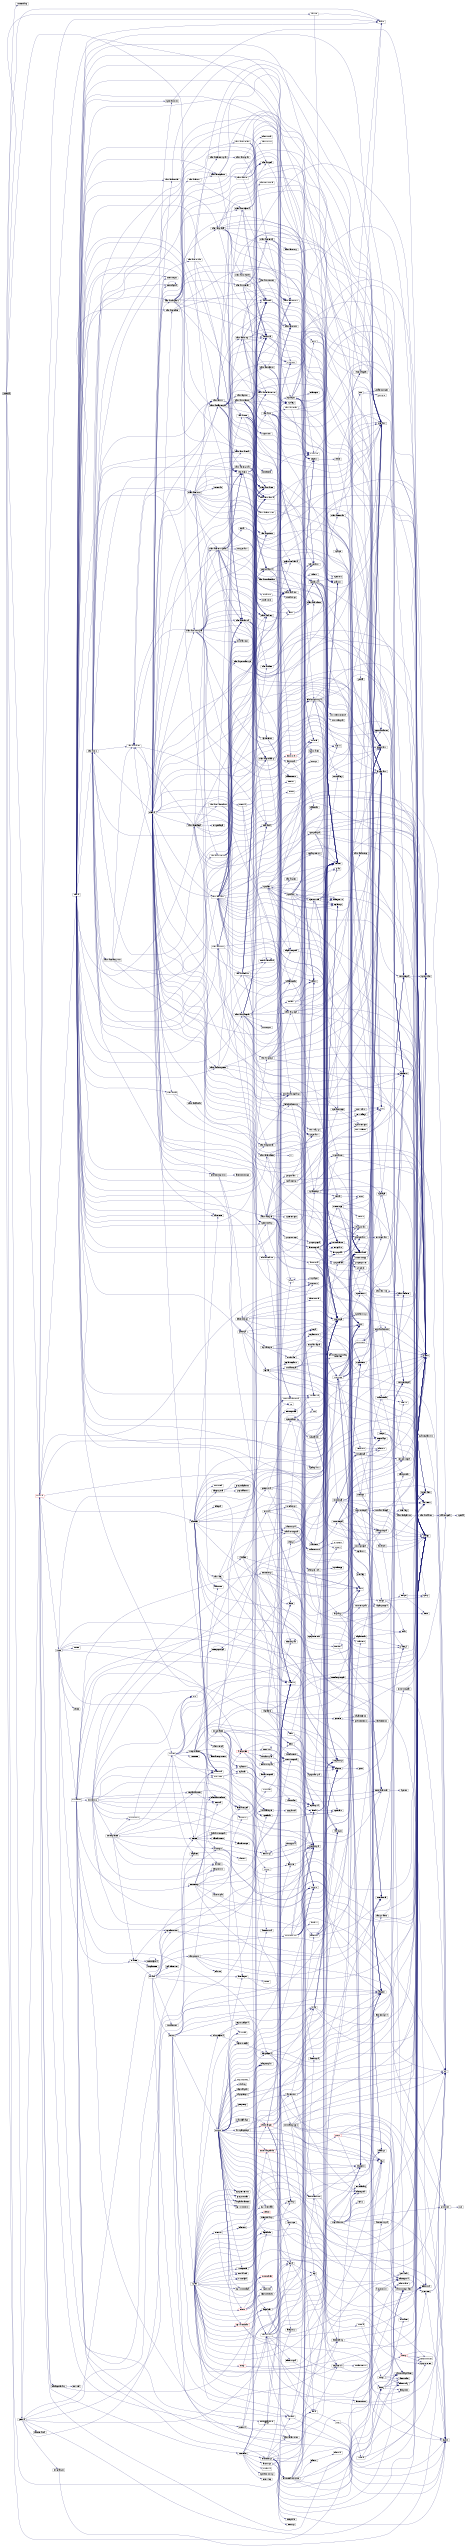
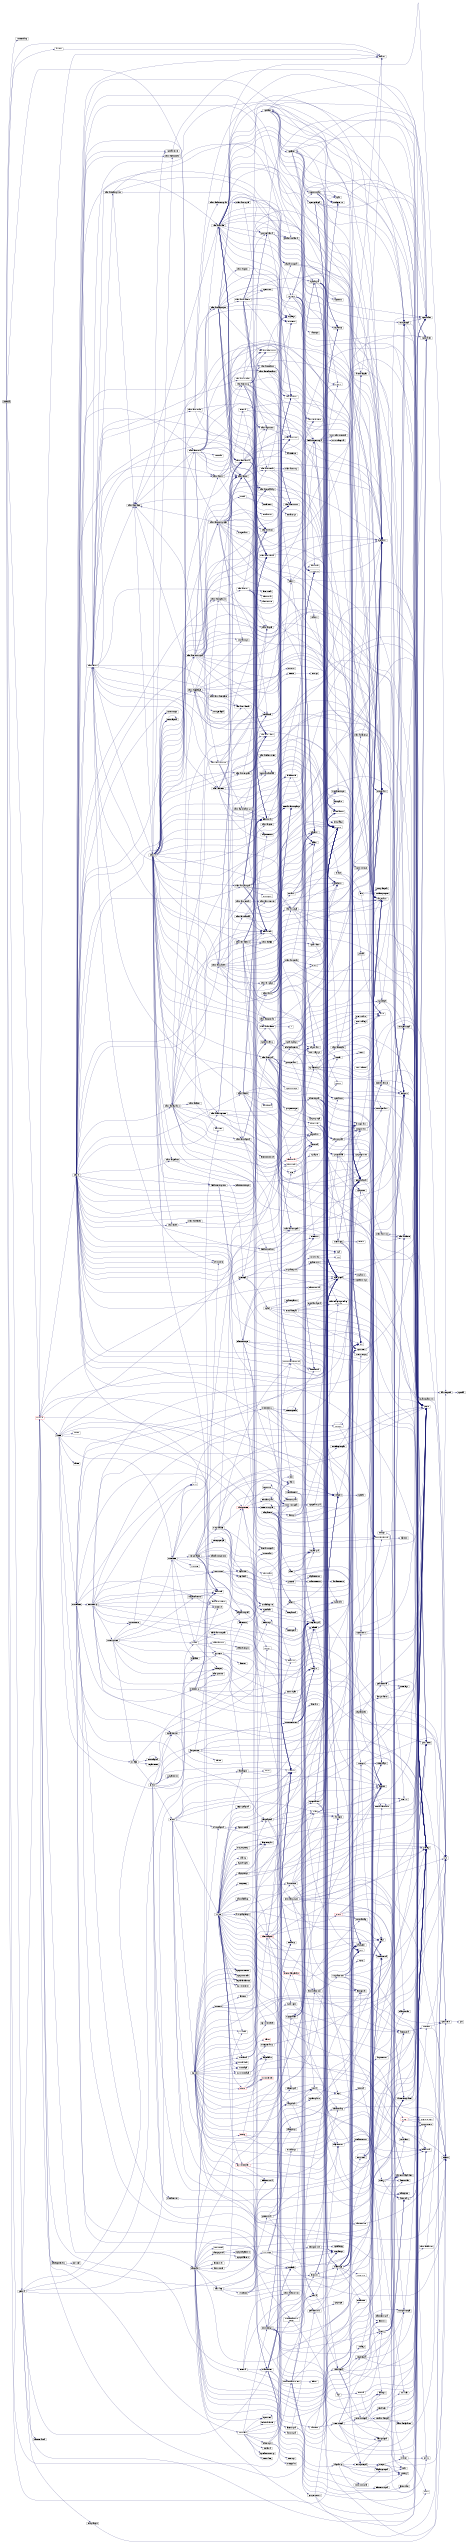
node "AO_malloc": label "AO_malloc" -> "AO_makesparser"
node "make_lag": removed
node "get_dv_lower": added
node "mat_expandcolumn": removed
edge "shift_rowdata" -> "hpsort": now "shift_rowdata" -> "shift_basis"
edge "row_decimals" -> "long": now "row_decimals" -> "floor"
node "get_table": label "get_table" -> "get_columnex"
node "row_rule": label "row_rule" -> "row_intstats"
node "countsUndoLadder": removed
node "push_BB": label "push_BB" -> "shiftcols_BB"
node "abort": label "abort" -> "satisfied"
node "indexSet_bounds": label "indexSet_bounds" -> "validate_bounds"
edge "find_sc_bbvar" -> "rand_uniform": now "is_sc_violated" -> "rand_uniform"
node "multi_satisfied": label "multi_satisfied" -> "multi_resize"
node "get_rowex": removed
